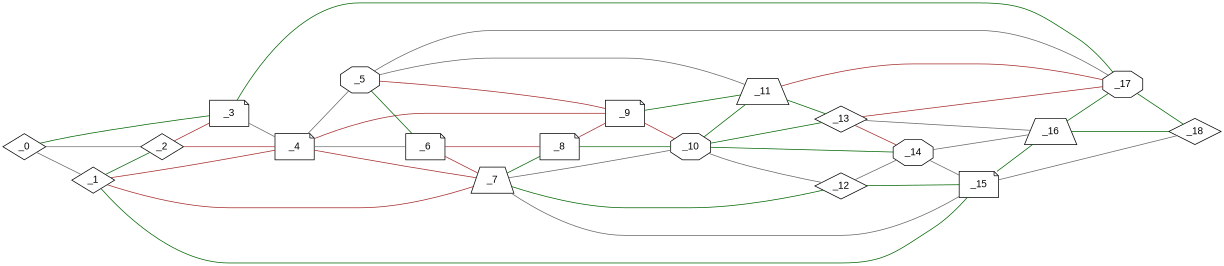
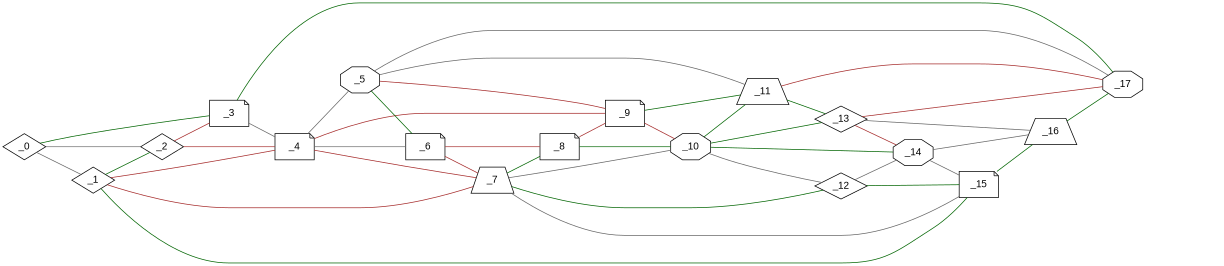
node "_18": removed
